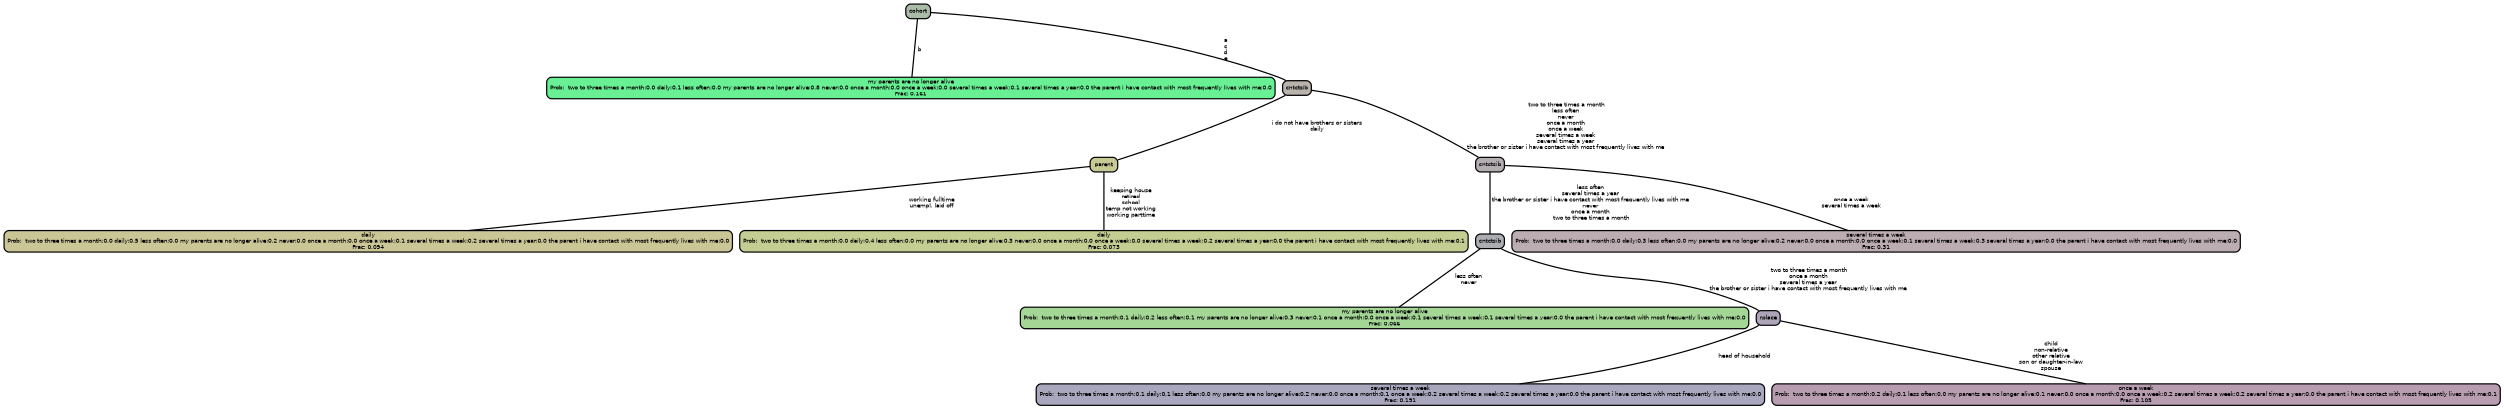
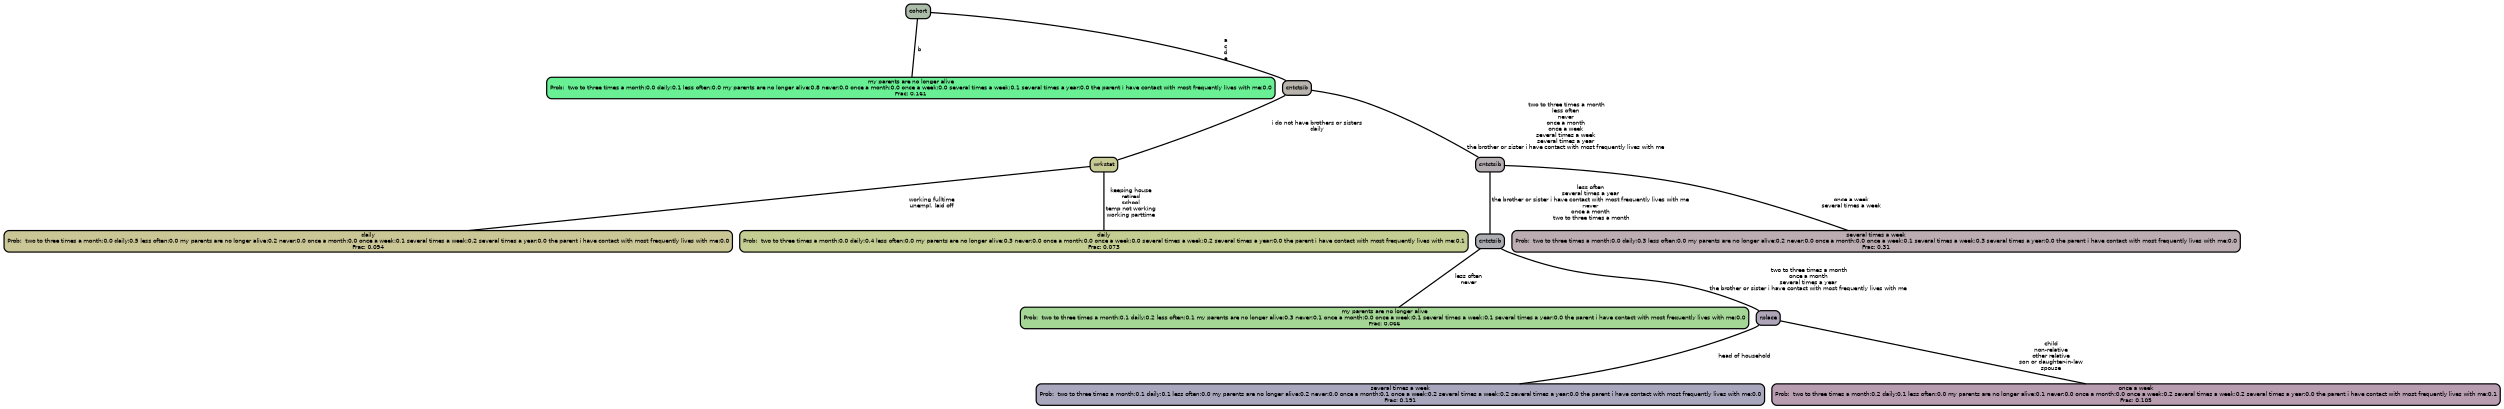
node "parent": label "parent" -> "wrkstat"
